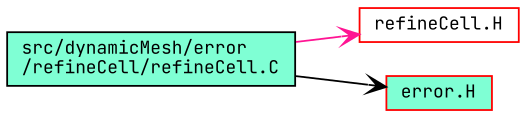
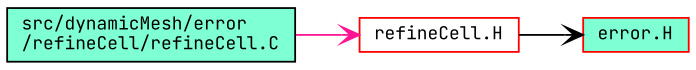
edge "src/dynamicMesh/error /refineCell/refineCell.C" -> "error.H": now "refineCell.H" -> "error.H"
